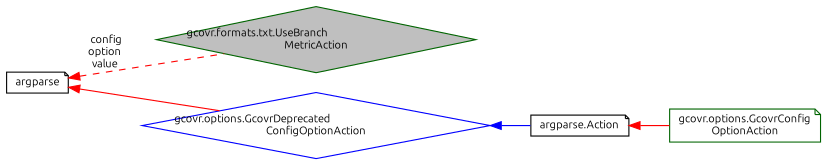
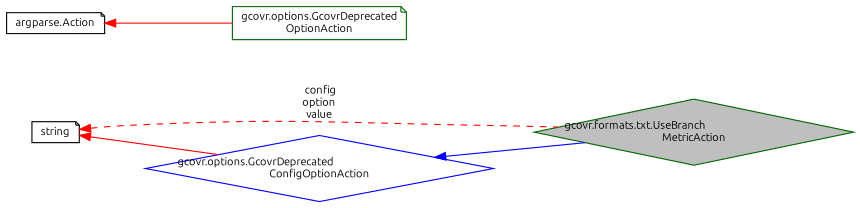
node "argparse": label "argparse" -> "string"
edge "argparse.Action" -> "gcovr.options.GcovrDeprecated ConfigOptionAction": now "gcovr.formats.txt.UseBranch MetricAction" -> "gcovr.options.GcovrDeprecated ConfigOptionAction"
node "gcovr.options.GcovrConfig OptionAction": label "gcovr.options.GcovrConfig OptionAction" -> "gcovr.options.GcovrDeprecated OptionAction"
